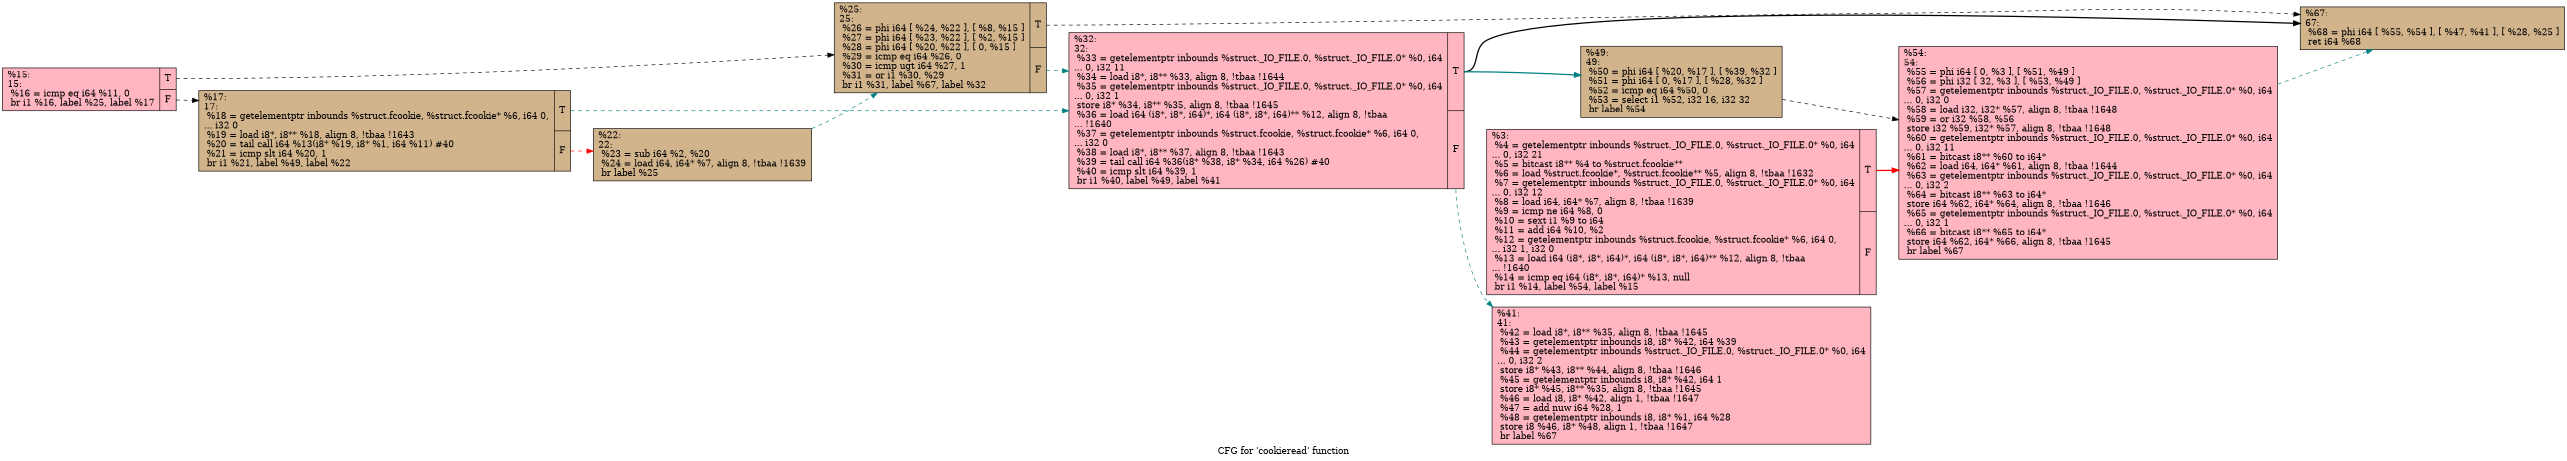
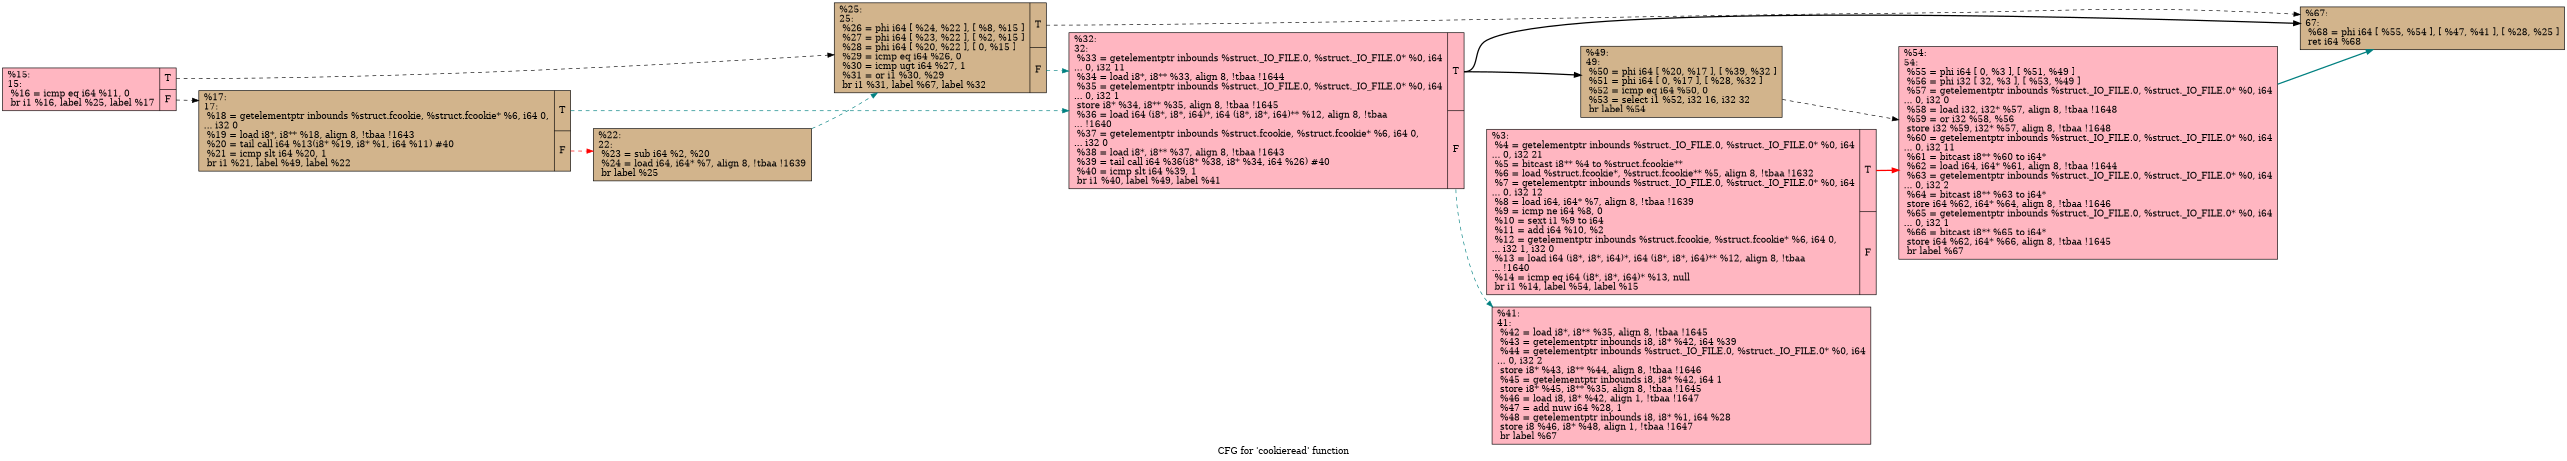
edge "%54:" -> "%67:": style dashed -> bold
edge "%32:" -> "%49:": color teal -> black
